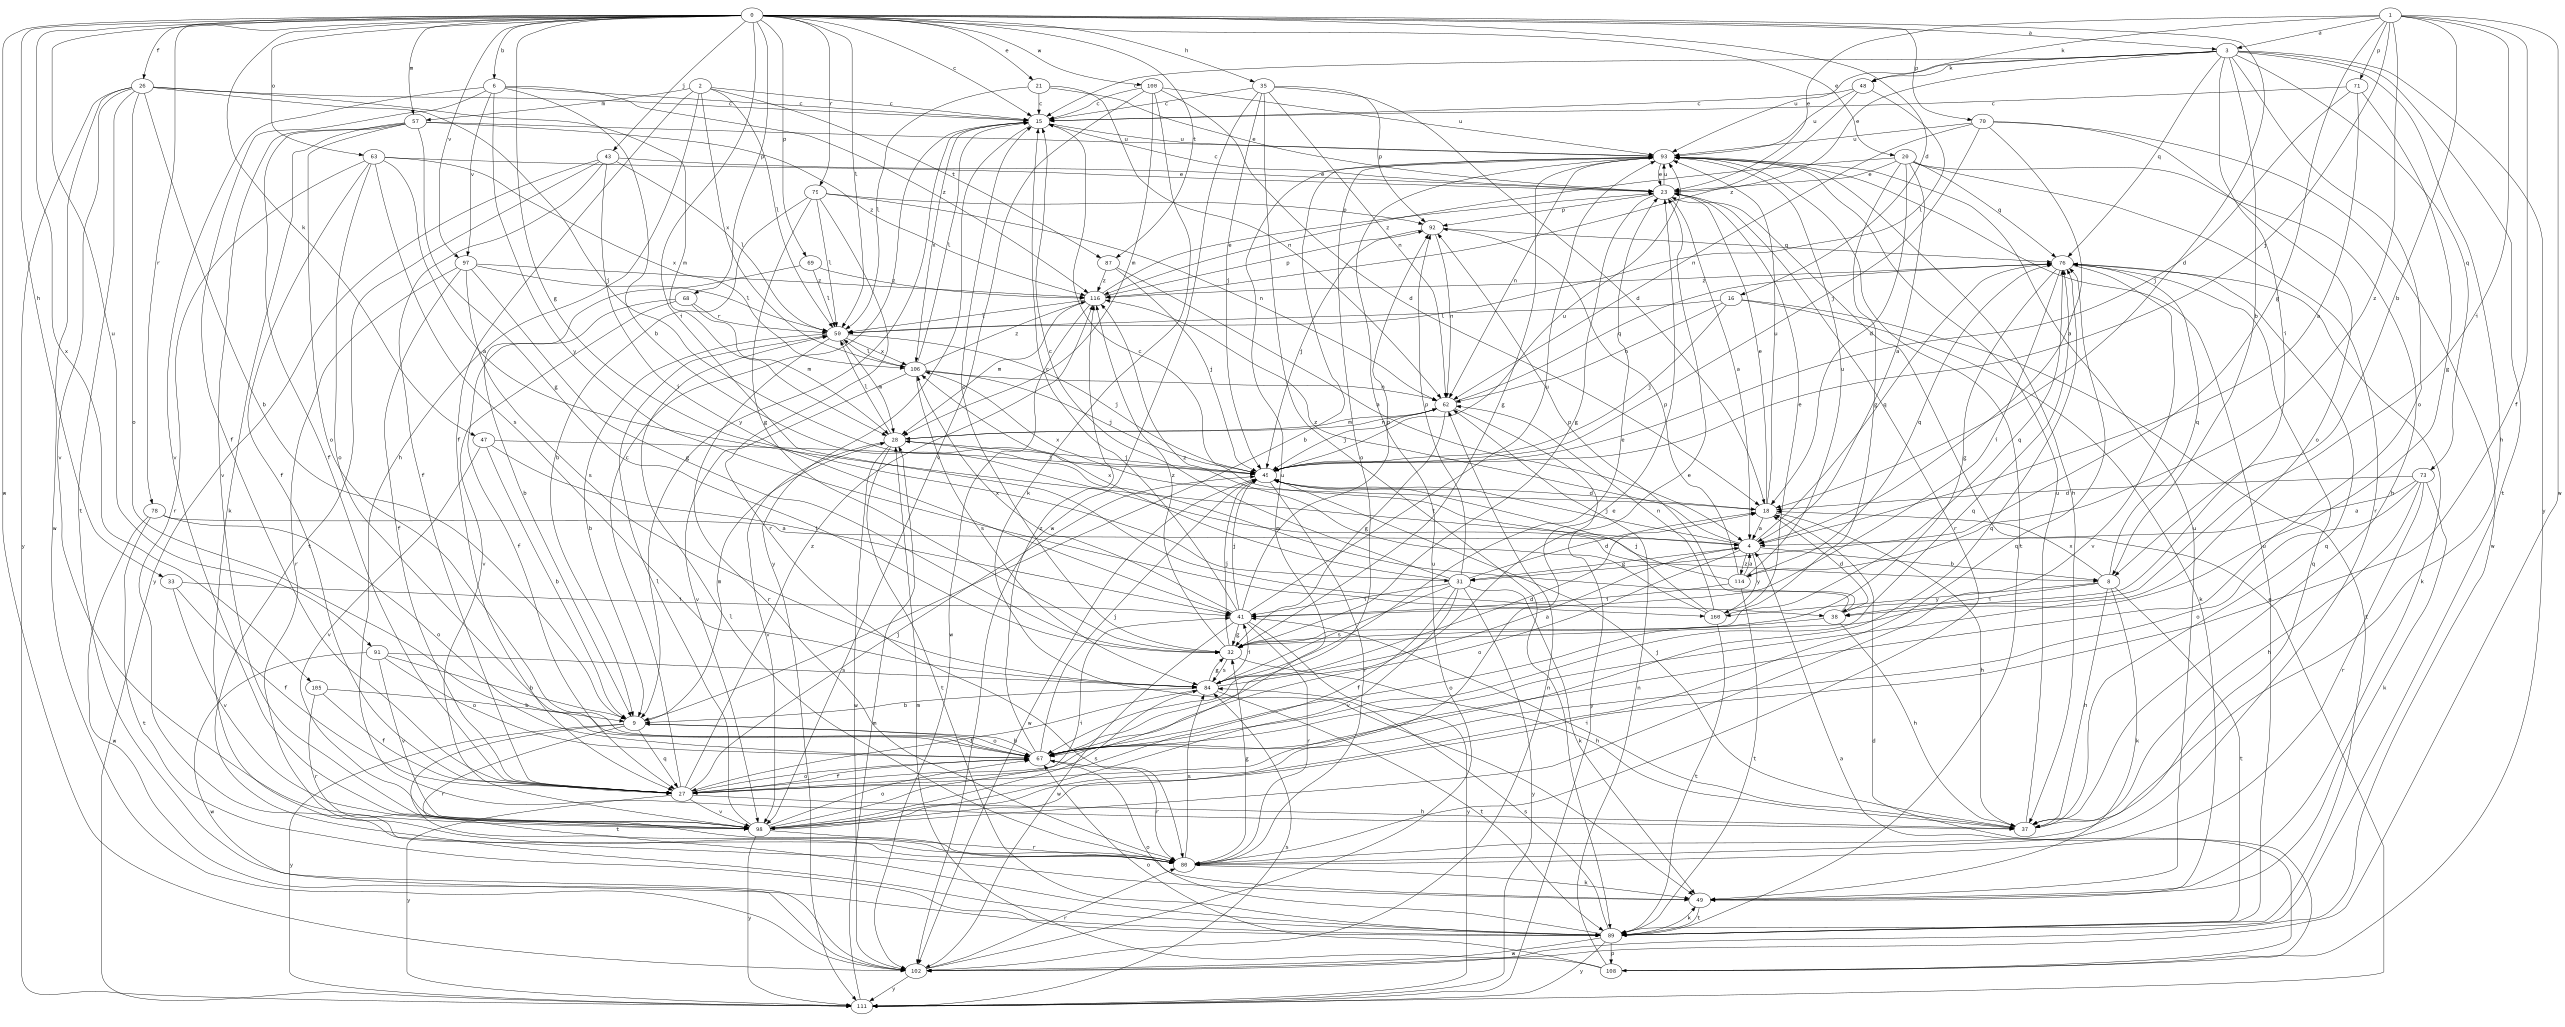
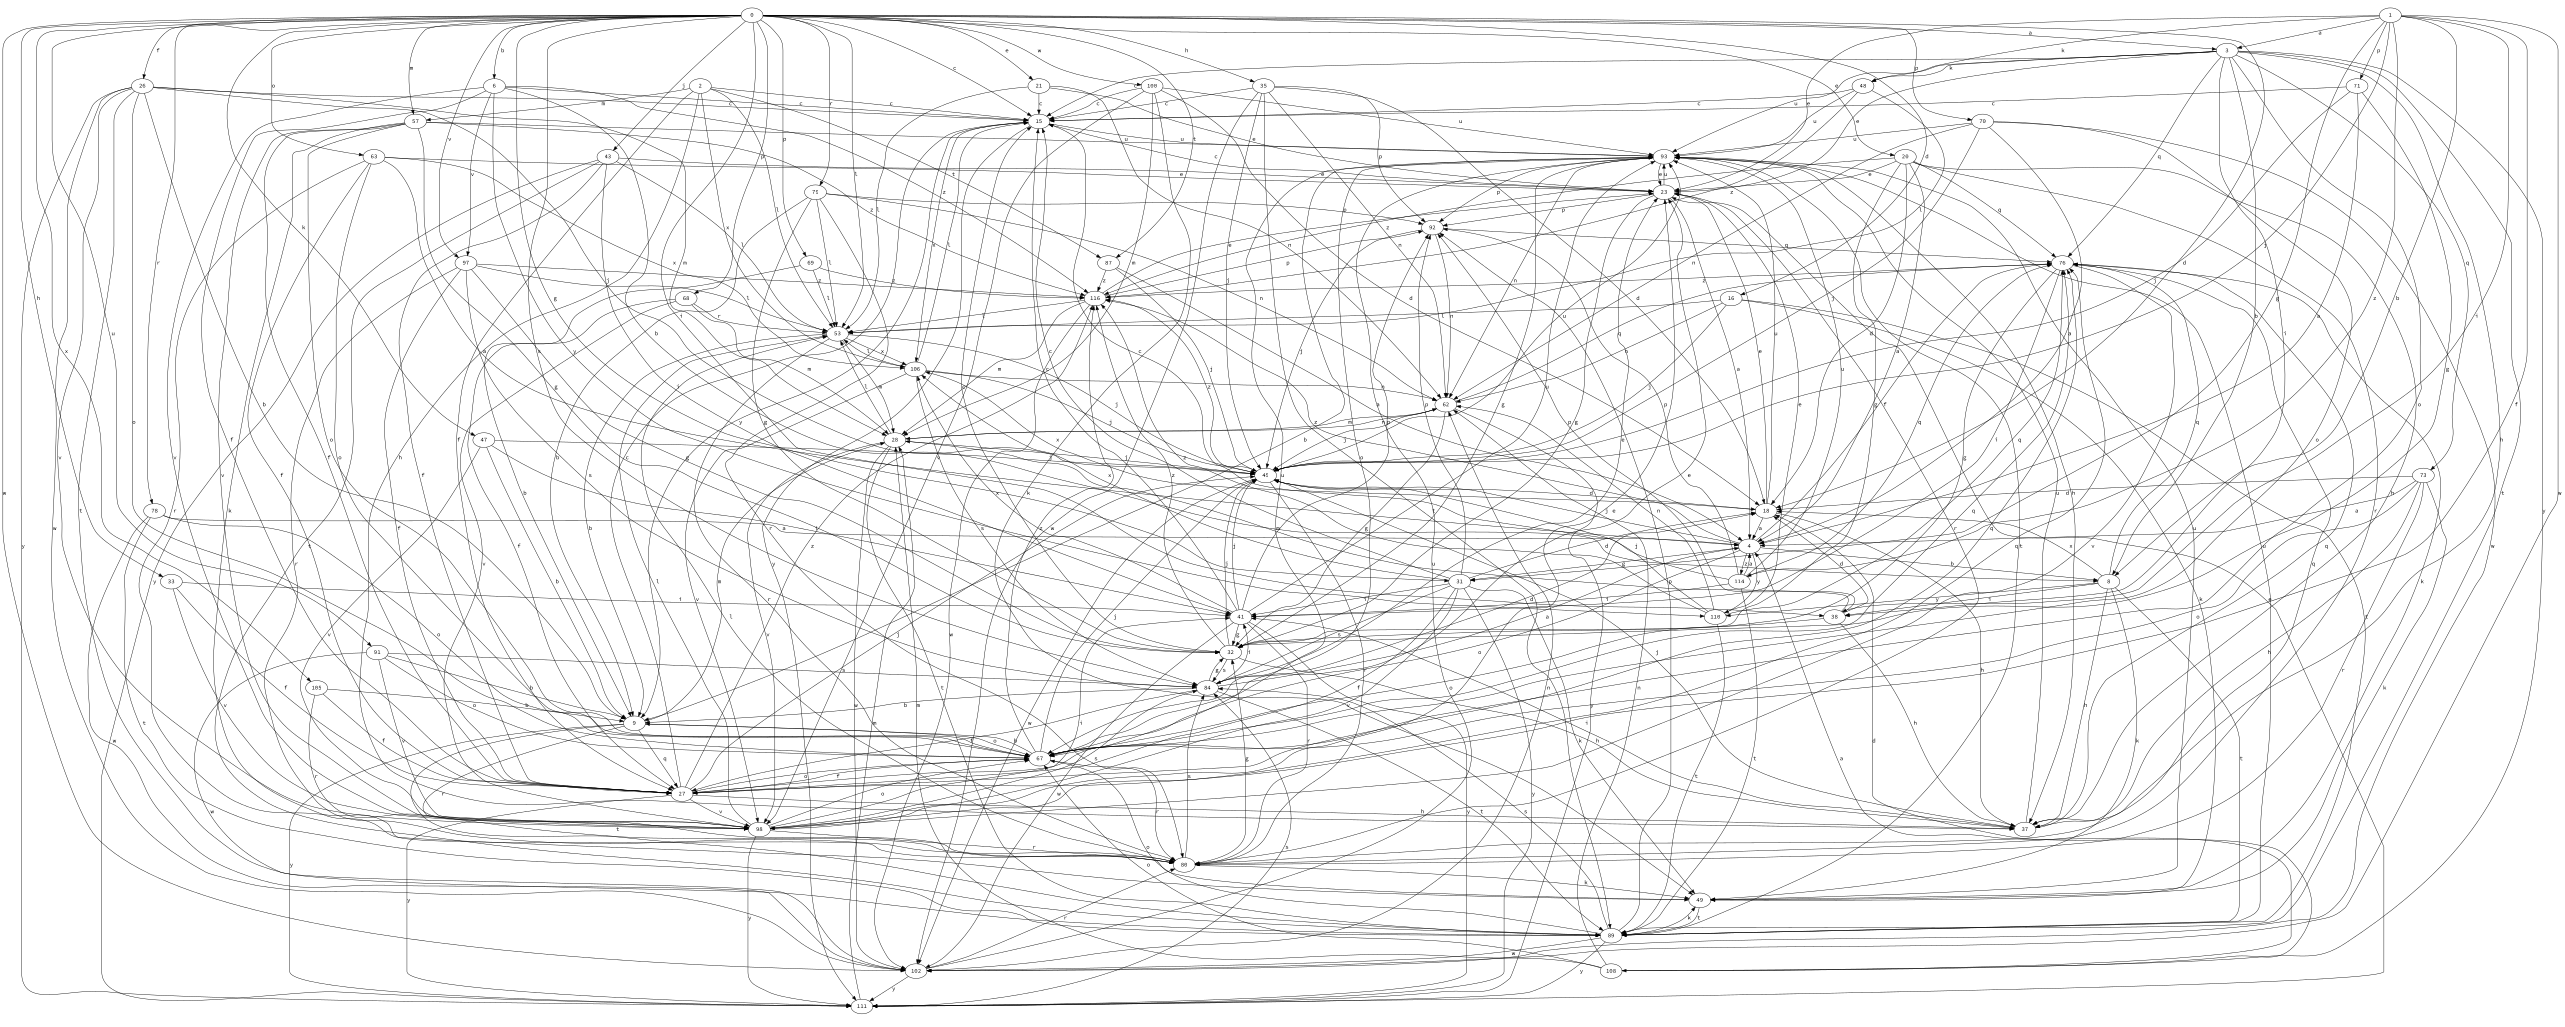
edge "93" -> "92": added, label "p"
edge "106" -> "116": now "45" -> "116"
node "50": label "50" -> "53"
edge "4" -> "76": label "q" -> "f"
edge "63" -> "84": now "0" -> "84"
node "160": label "160" -> "110"
edge "89" -> "108": now "89" -> "92"
